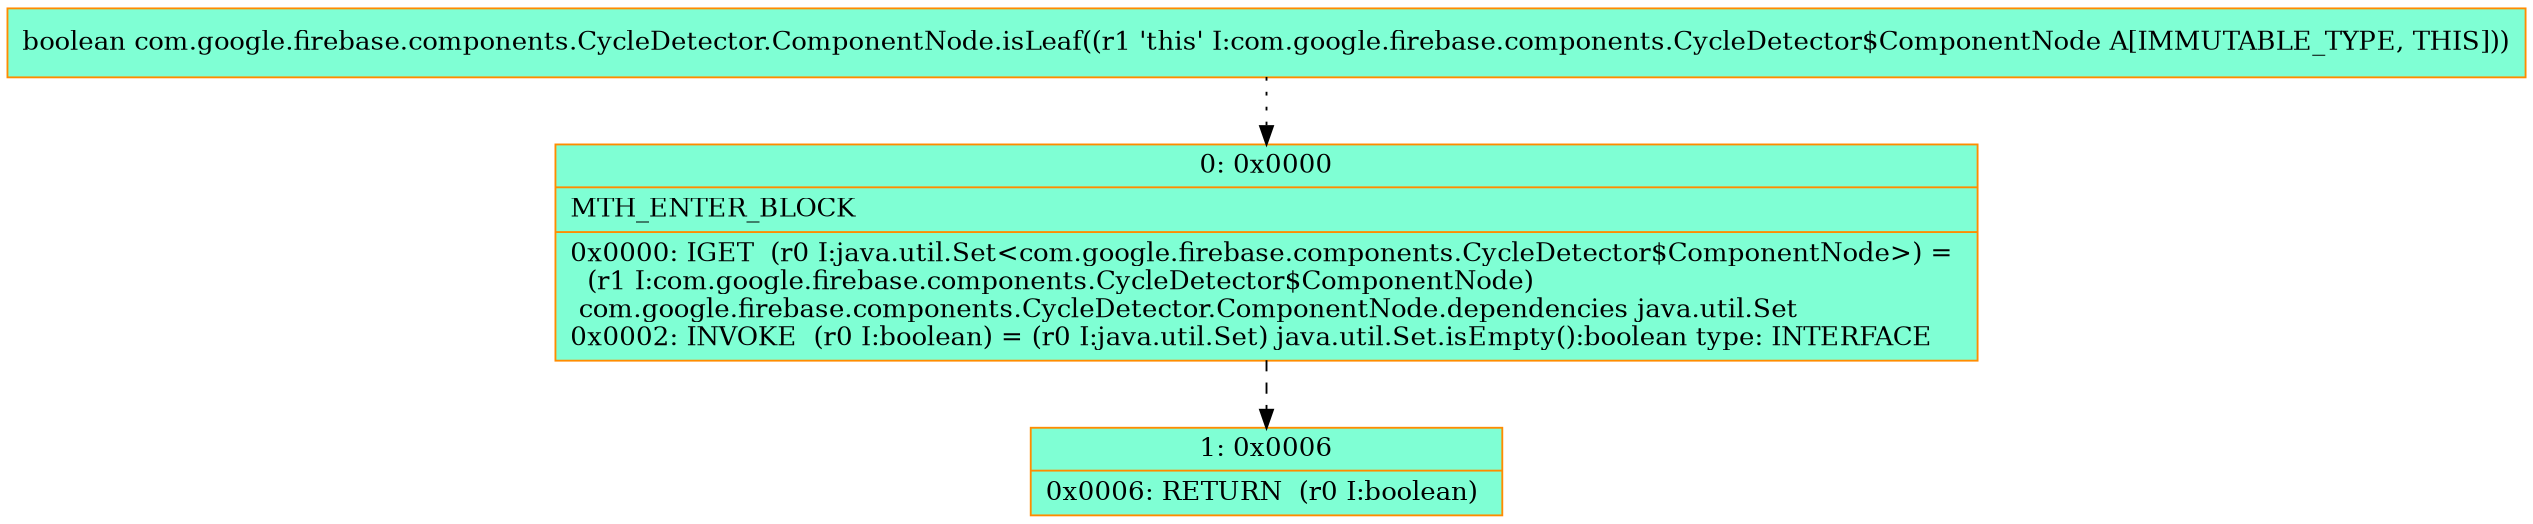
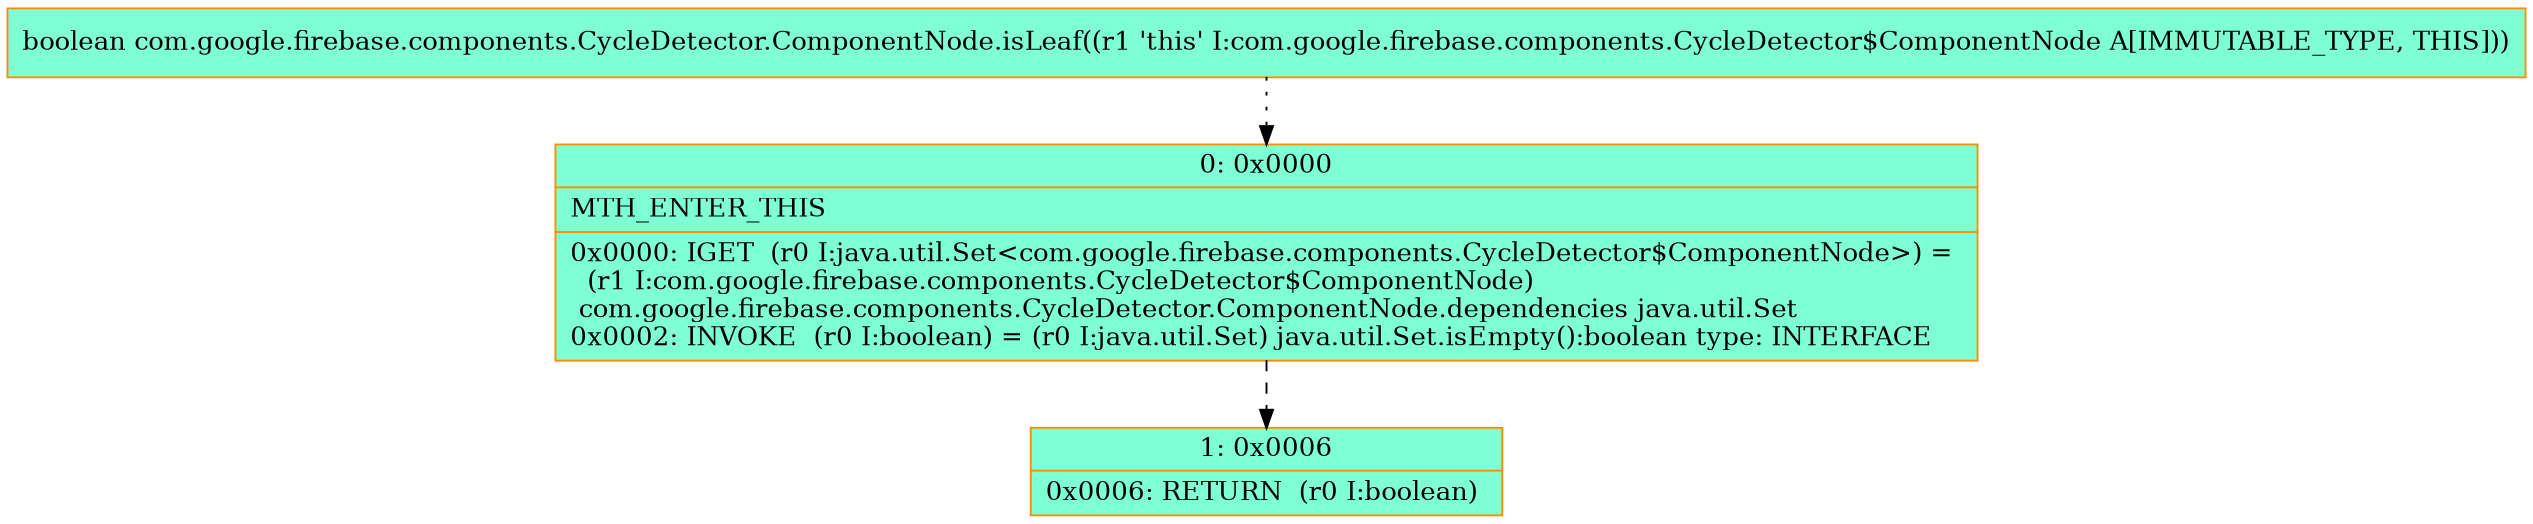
node "0: 0x0000": text "MTH_ENTER_BLOCK" -> "MTH_ENTER_THIS"
